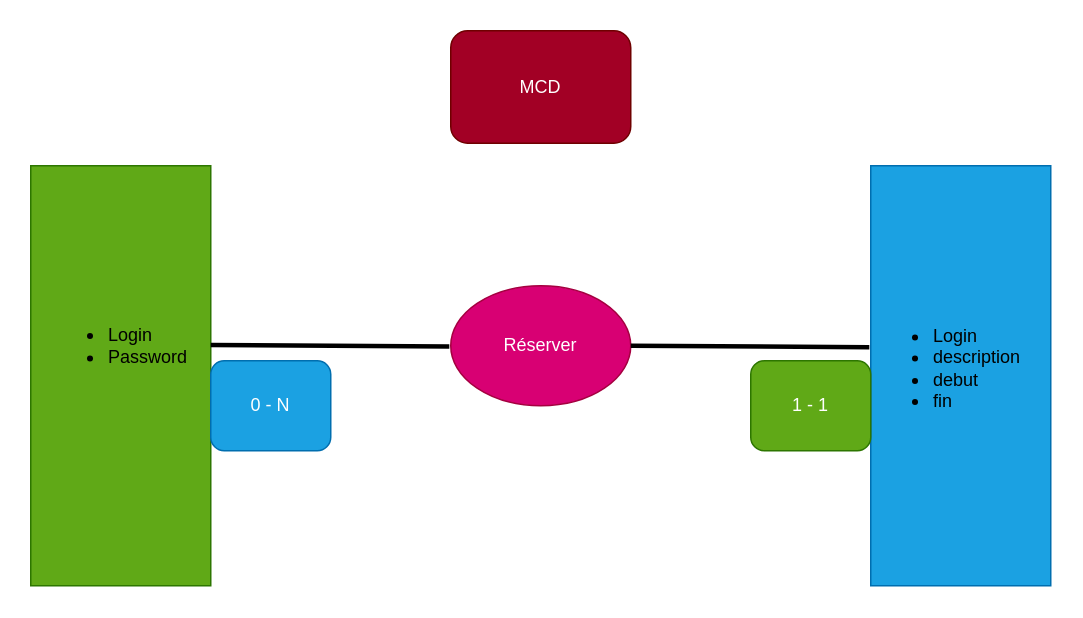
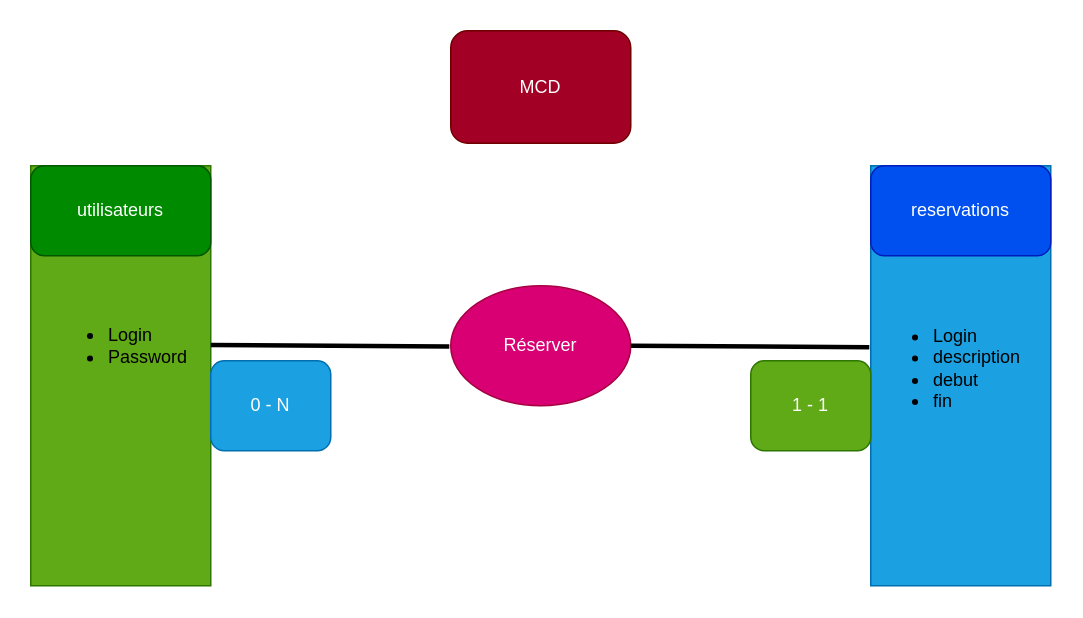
node "utilisateurs": added
node "reservations": added
